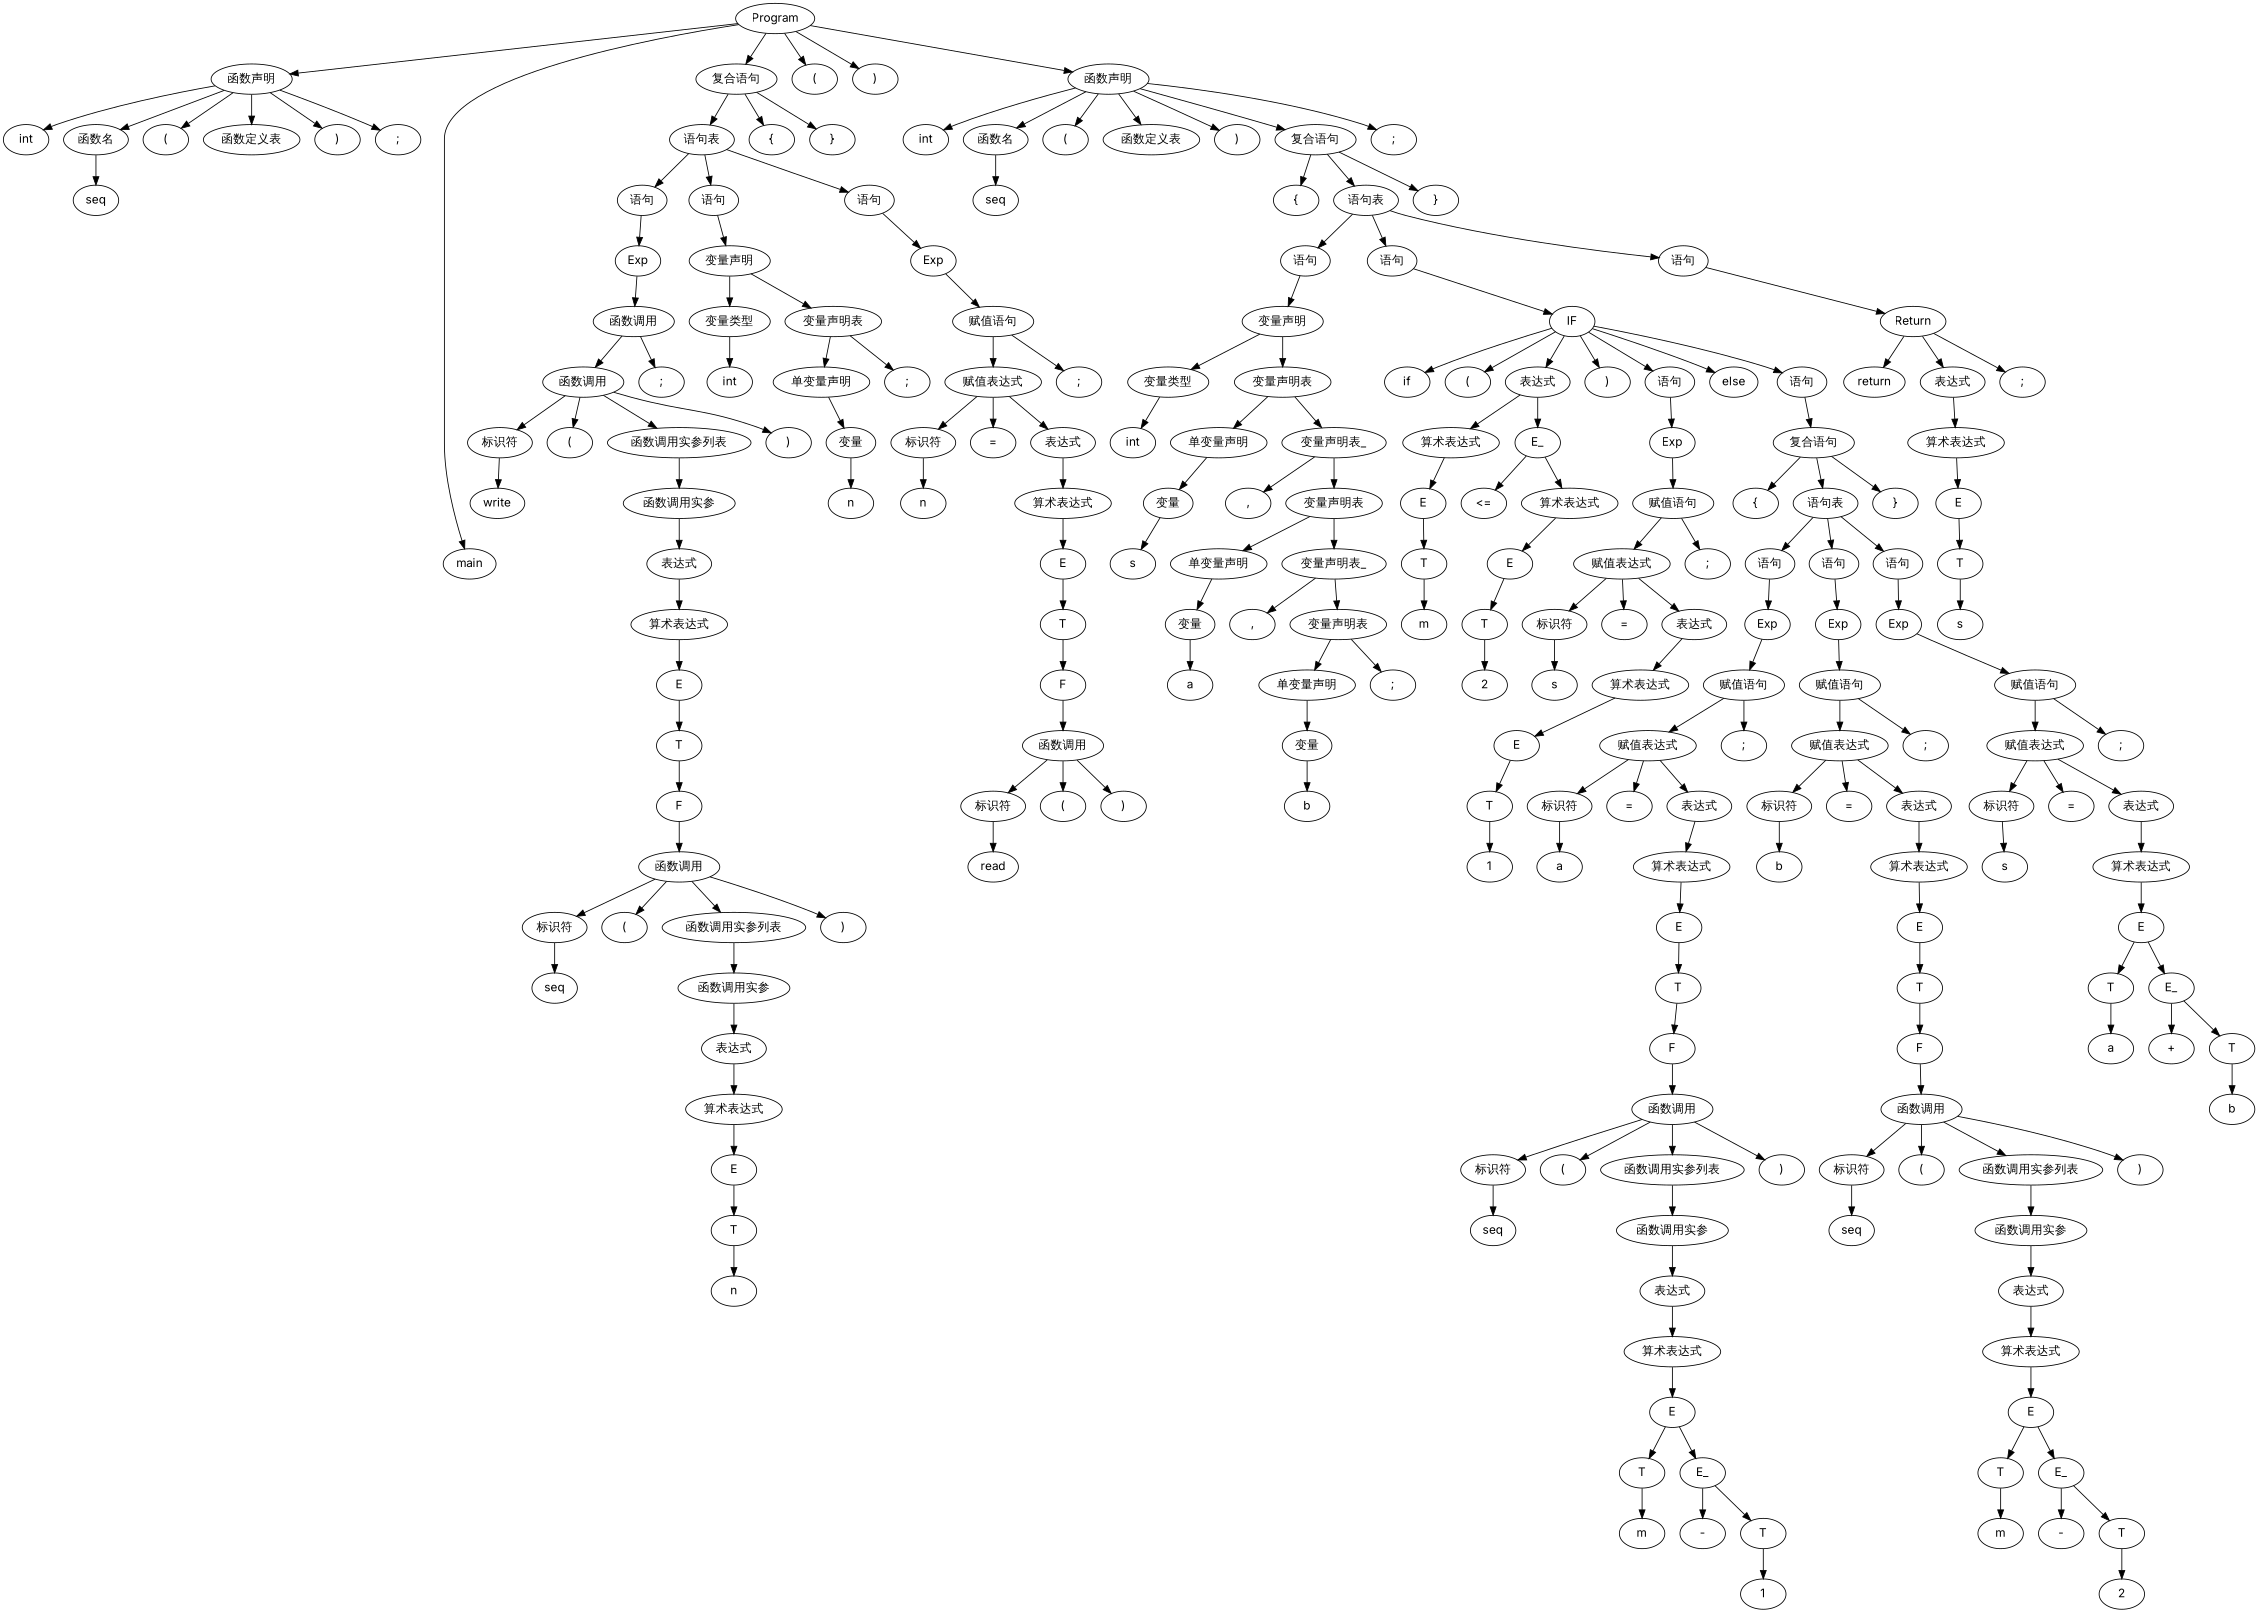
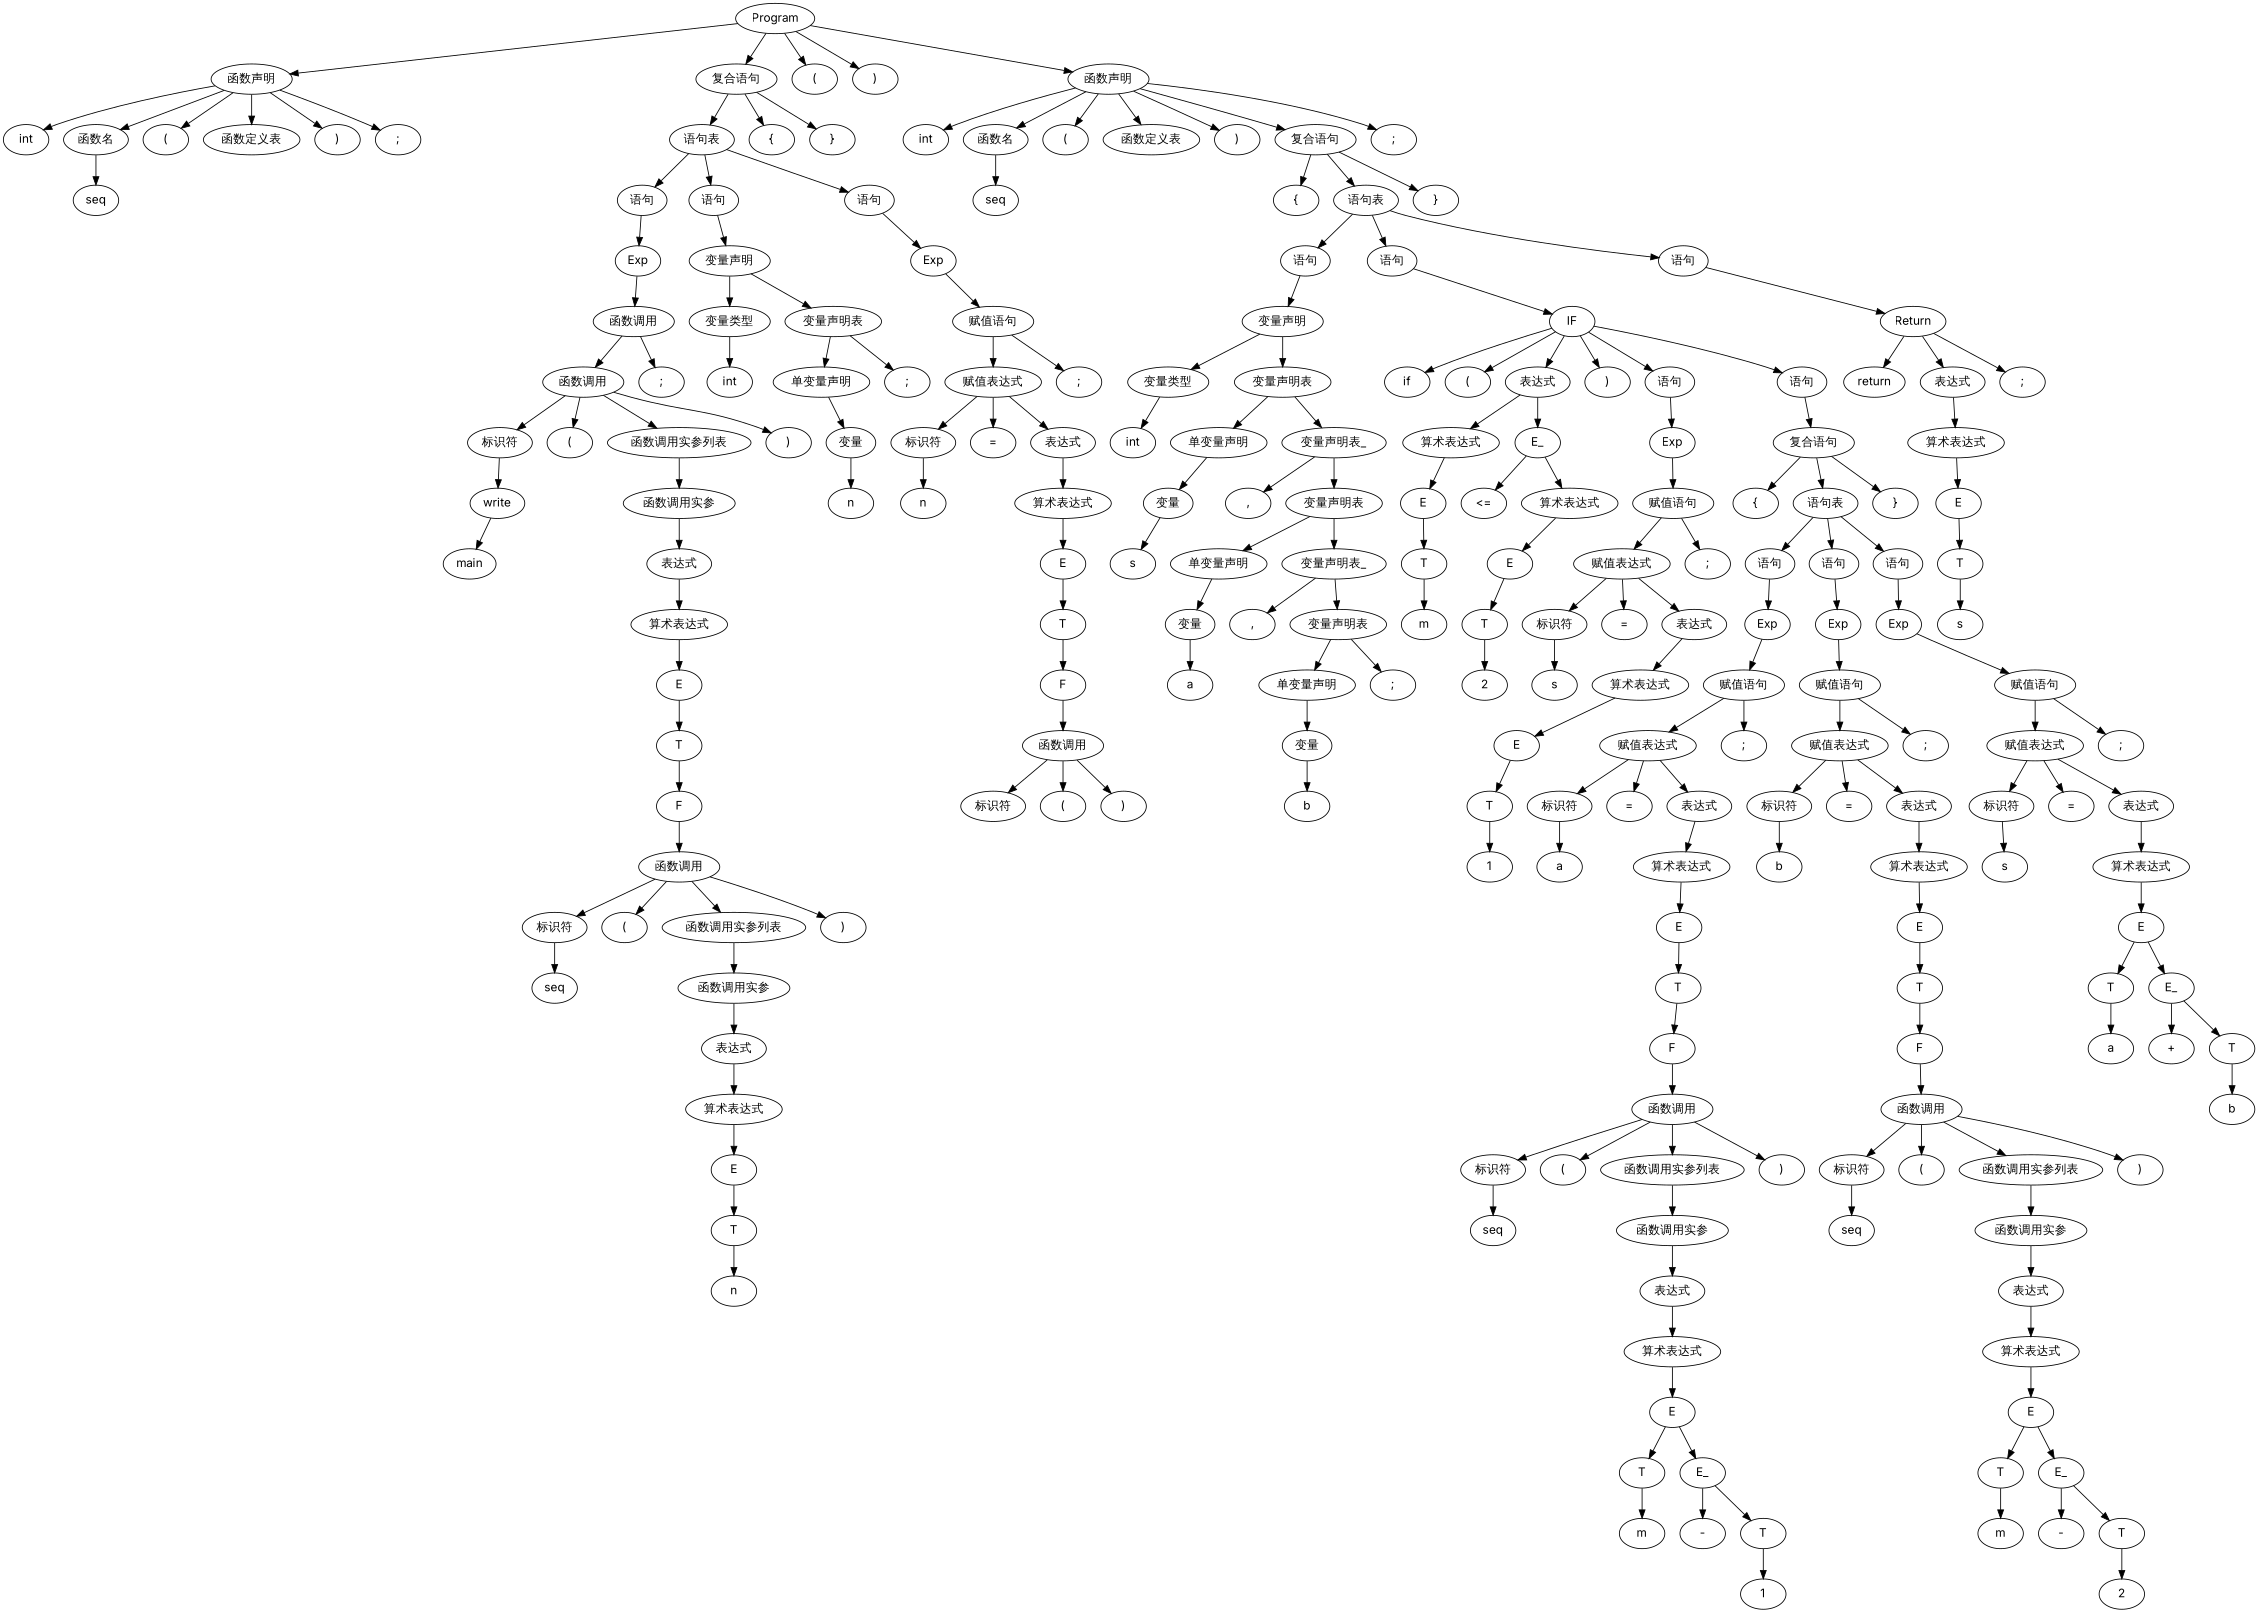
edge "Program" -> "main": now "write" -> "main"
node "else": removed
node "read": removed
